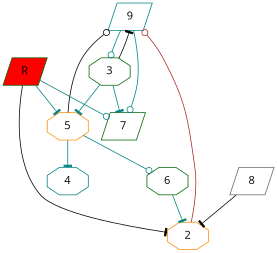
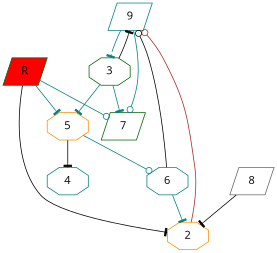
edge "9" -> "3": arrowhead odot -> tee
edge "5" -> "9": now "6" -> "9"
edge "5" -> "4": color teal -> black
node "6": color darkgreen -> teal
